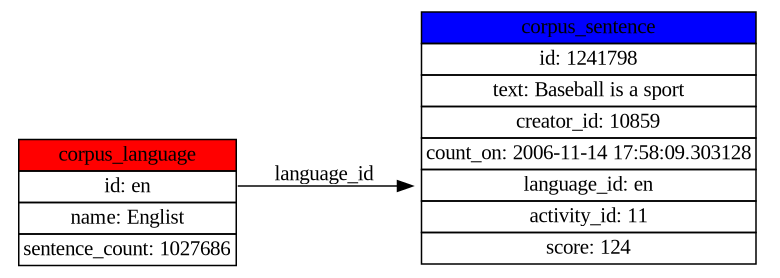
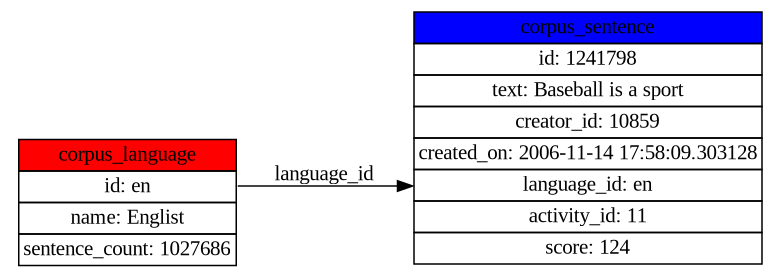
node "corpus_sentence": text "count_on: 2006-11-14 17:58:09.303128" -> "created_on: 2006-11-14 17:58:09.303128"
